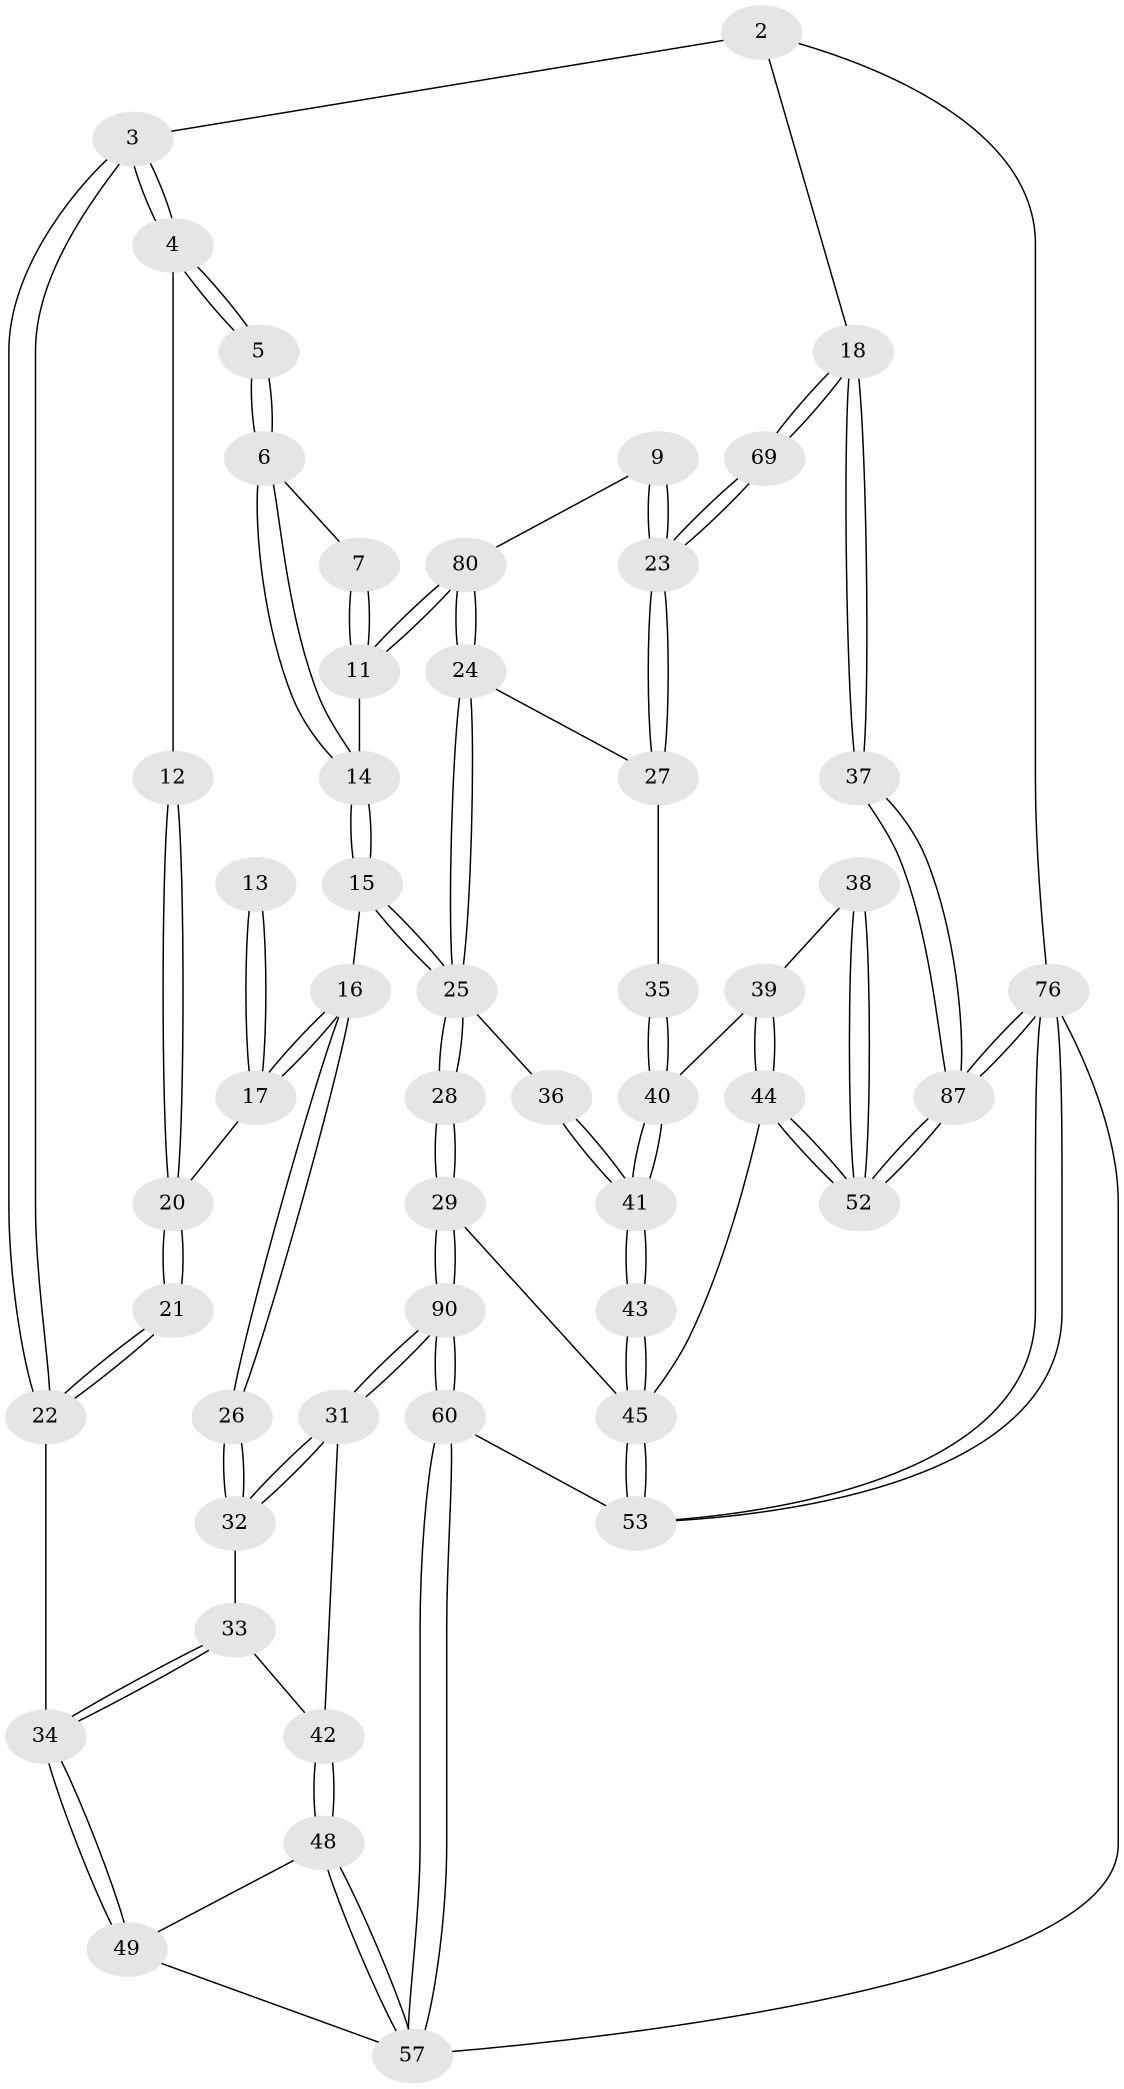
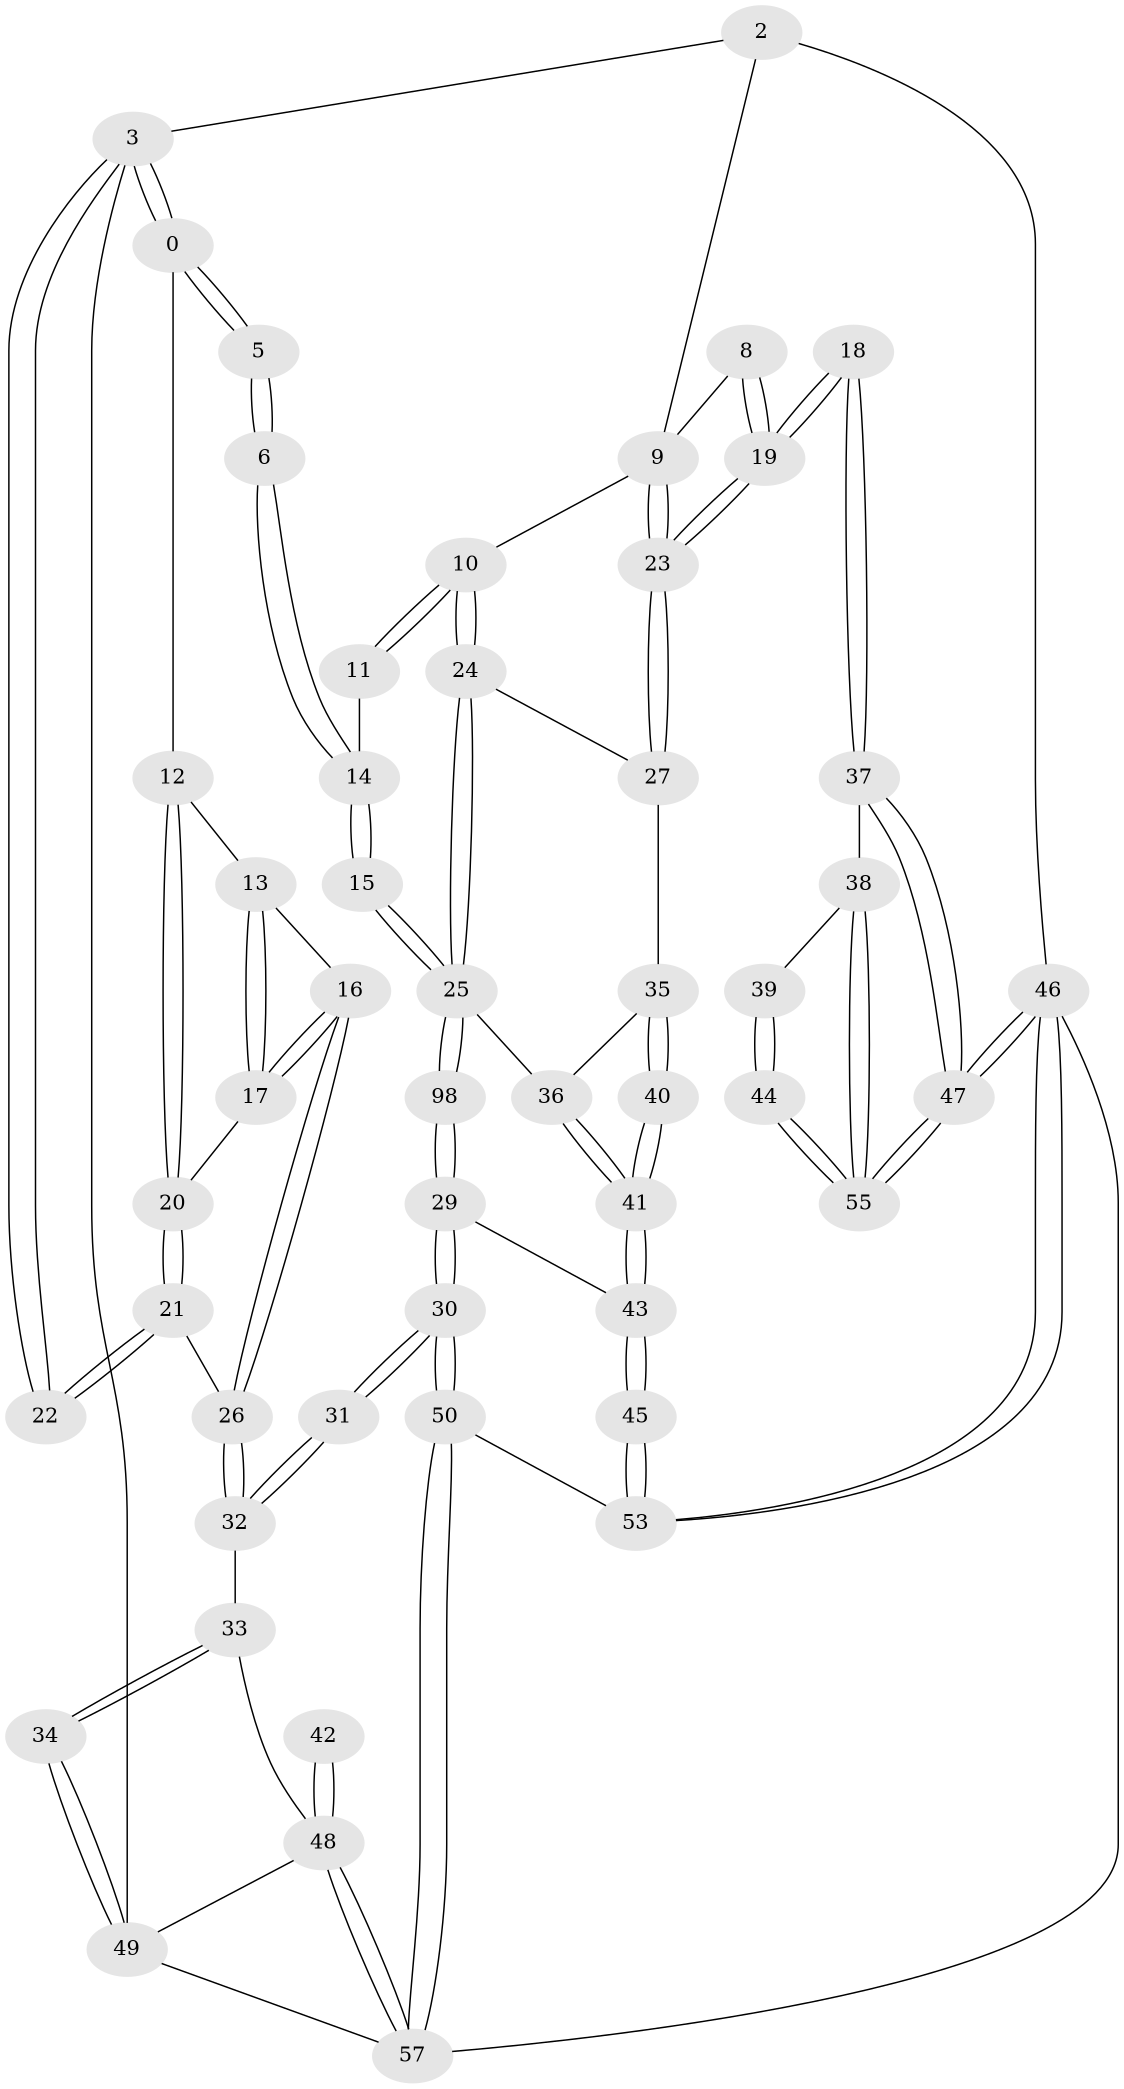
edge "2" -- "18": now "2" -- "9"
node "4": label "4" -> "0"
node "8": added
node "69": label "69" -> "19"
node "7": removed
node "80": label "80" -> "10"
edge "12" -- "13": added
edge "37" -- "38": added
edge "15" -- "16": now "13" -- "16"
node "76": label "76" -> "46"
edge "3" -- "49": added
edge "35" -- "36": added
edge "39" -- "40": removed
node "28": label "28" -> "98"
node "87": label "87" -> "47"
node "52": label "52" -> "55"
edge "44" -- "45": removed
edge "29" -- "45": now "29" -- "43"
node "90": label "90" -> "30"
edge "21" -- "26": added
node "60": label "60" -> "50"
edge "22" -- "34": removed
edge "31" -- "42": removed
edge "33" -- "42": now "33" -- "48"
